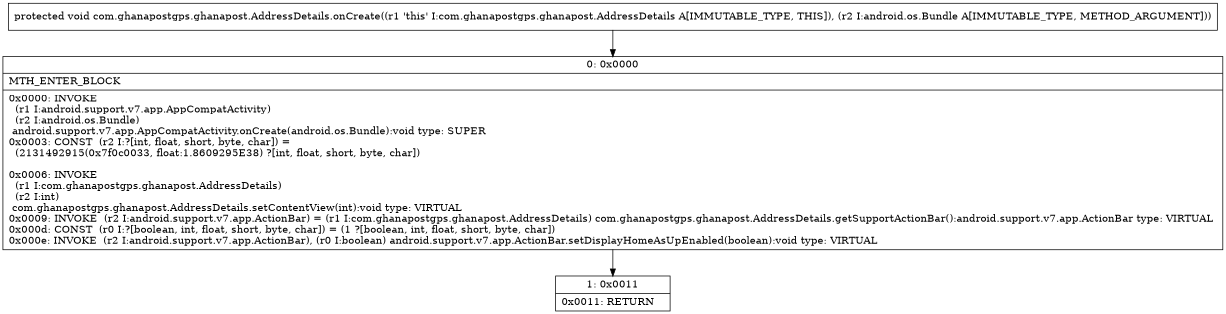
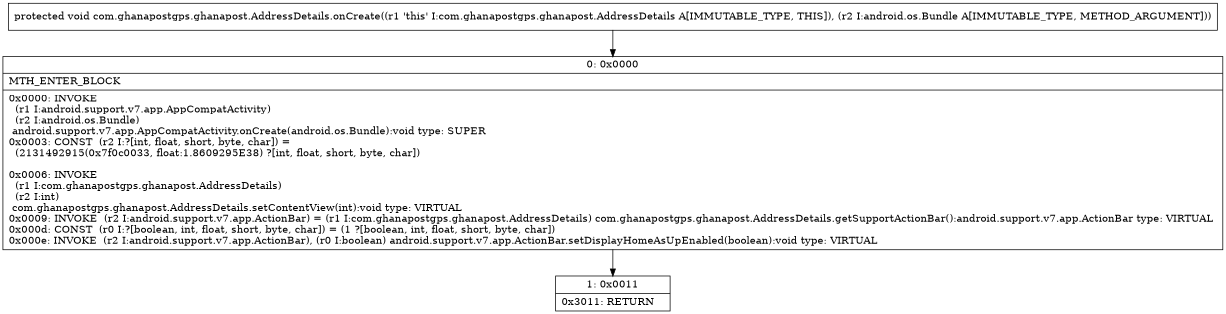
node "1: 0x0011": text "0x0011: RETURN" -> "0x3011: RETURN"
